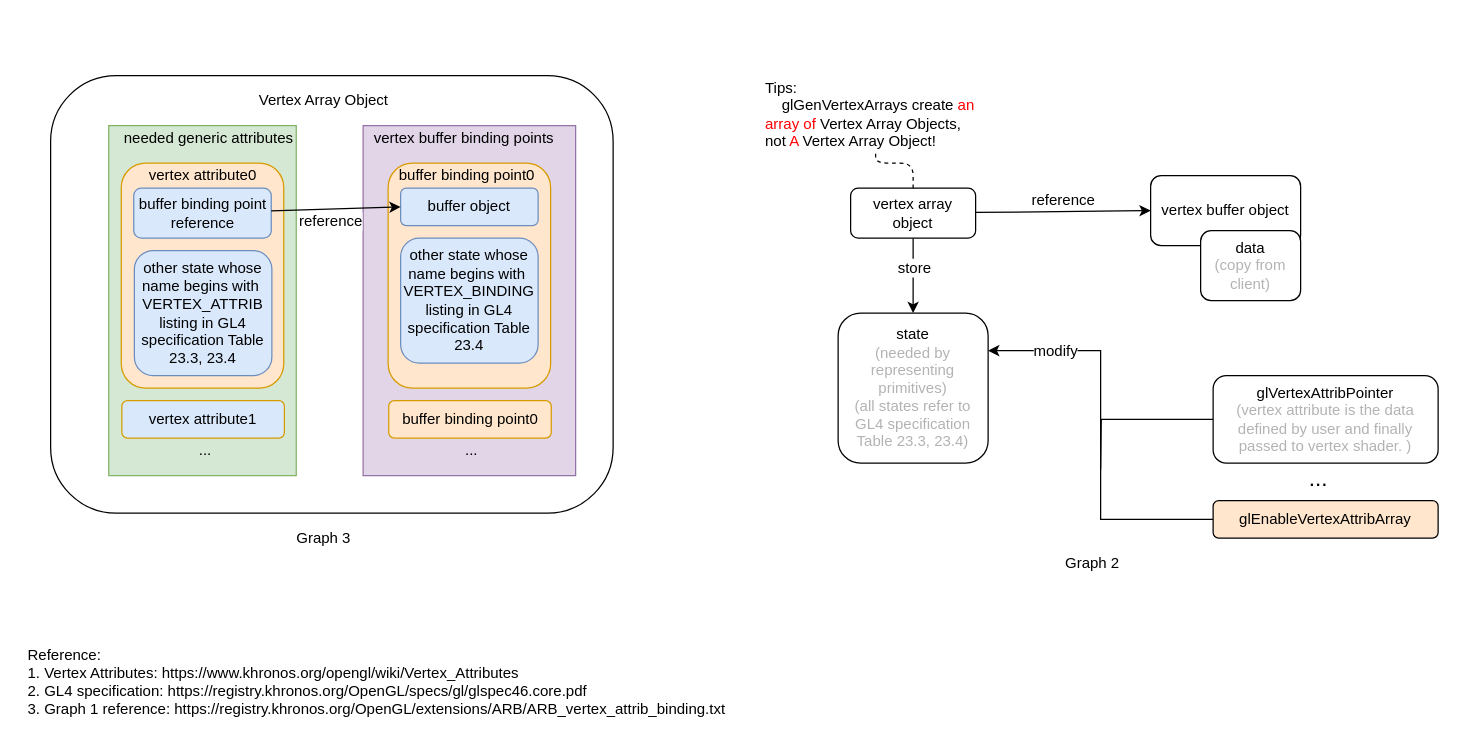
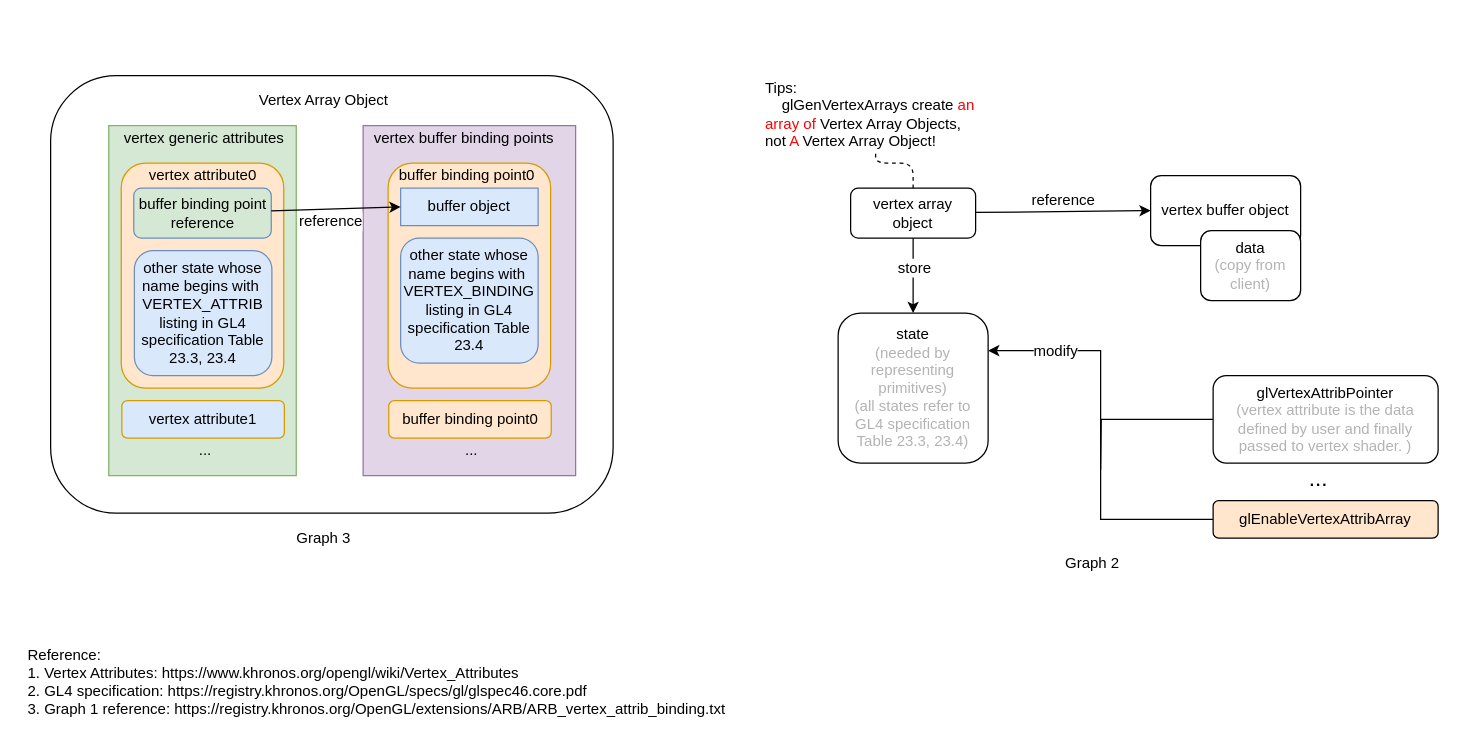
node "needed generic attributes": label "needed generic attributes" -> "vertex generic attributes"
node "buffer object": shape rounded rectangle -> rectangle
node "buffer binding point reference": fillcolor #dae8fc -> #d5e8d4
